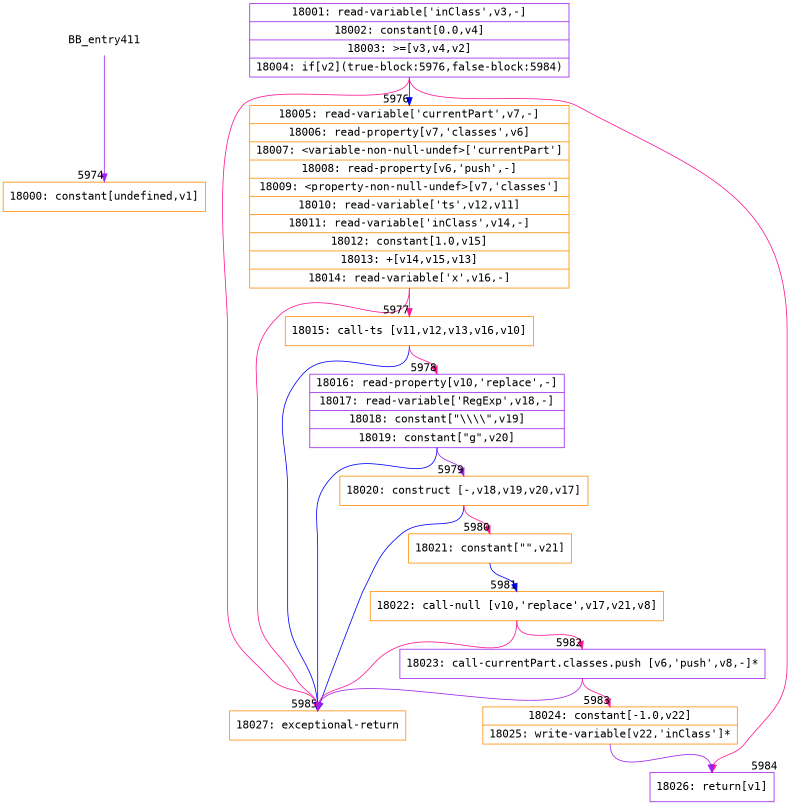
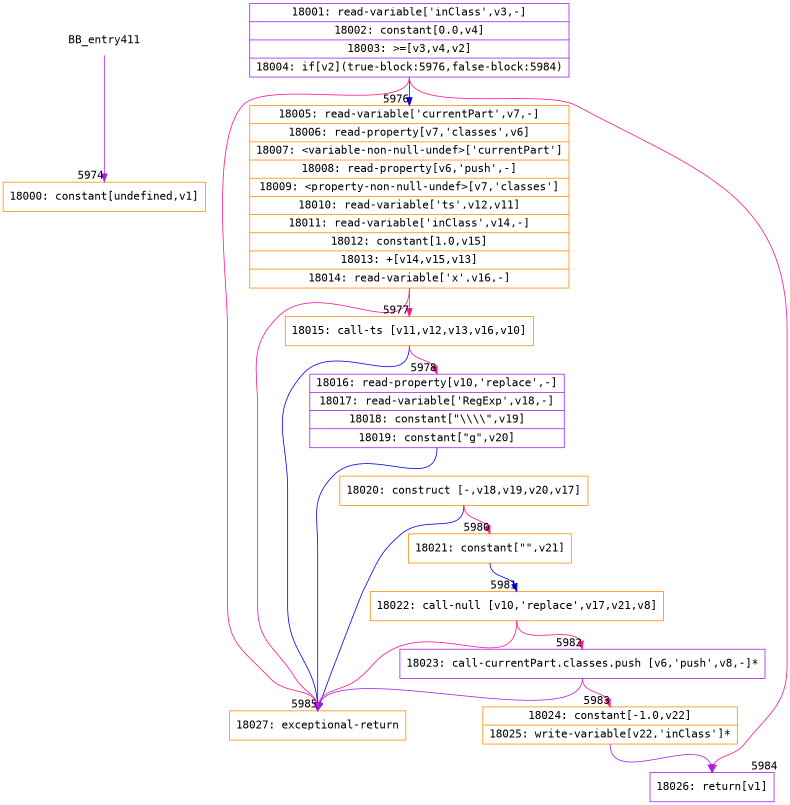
edge "18016: read-property[v10,'replace',-]" -> "18020: construct [-,v18,v19,v20,v17]": removed
